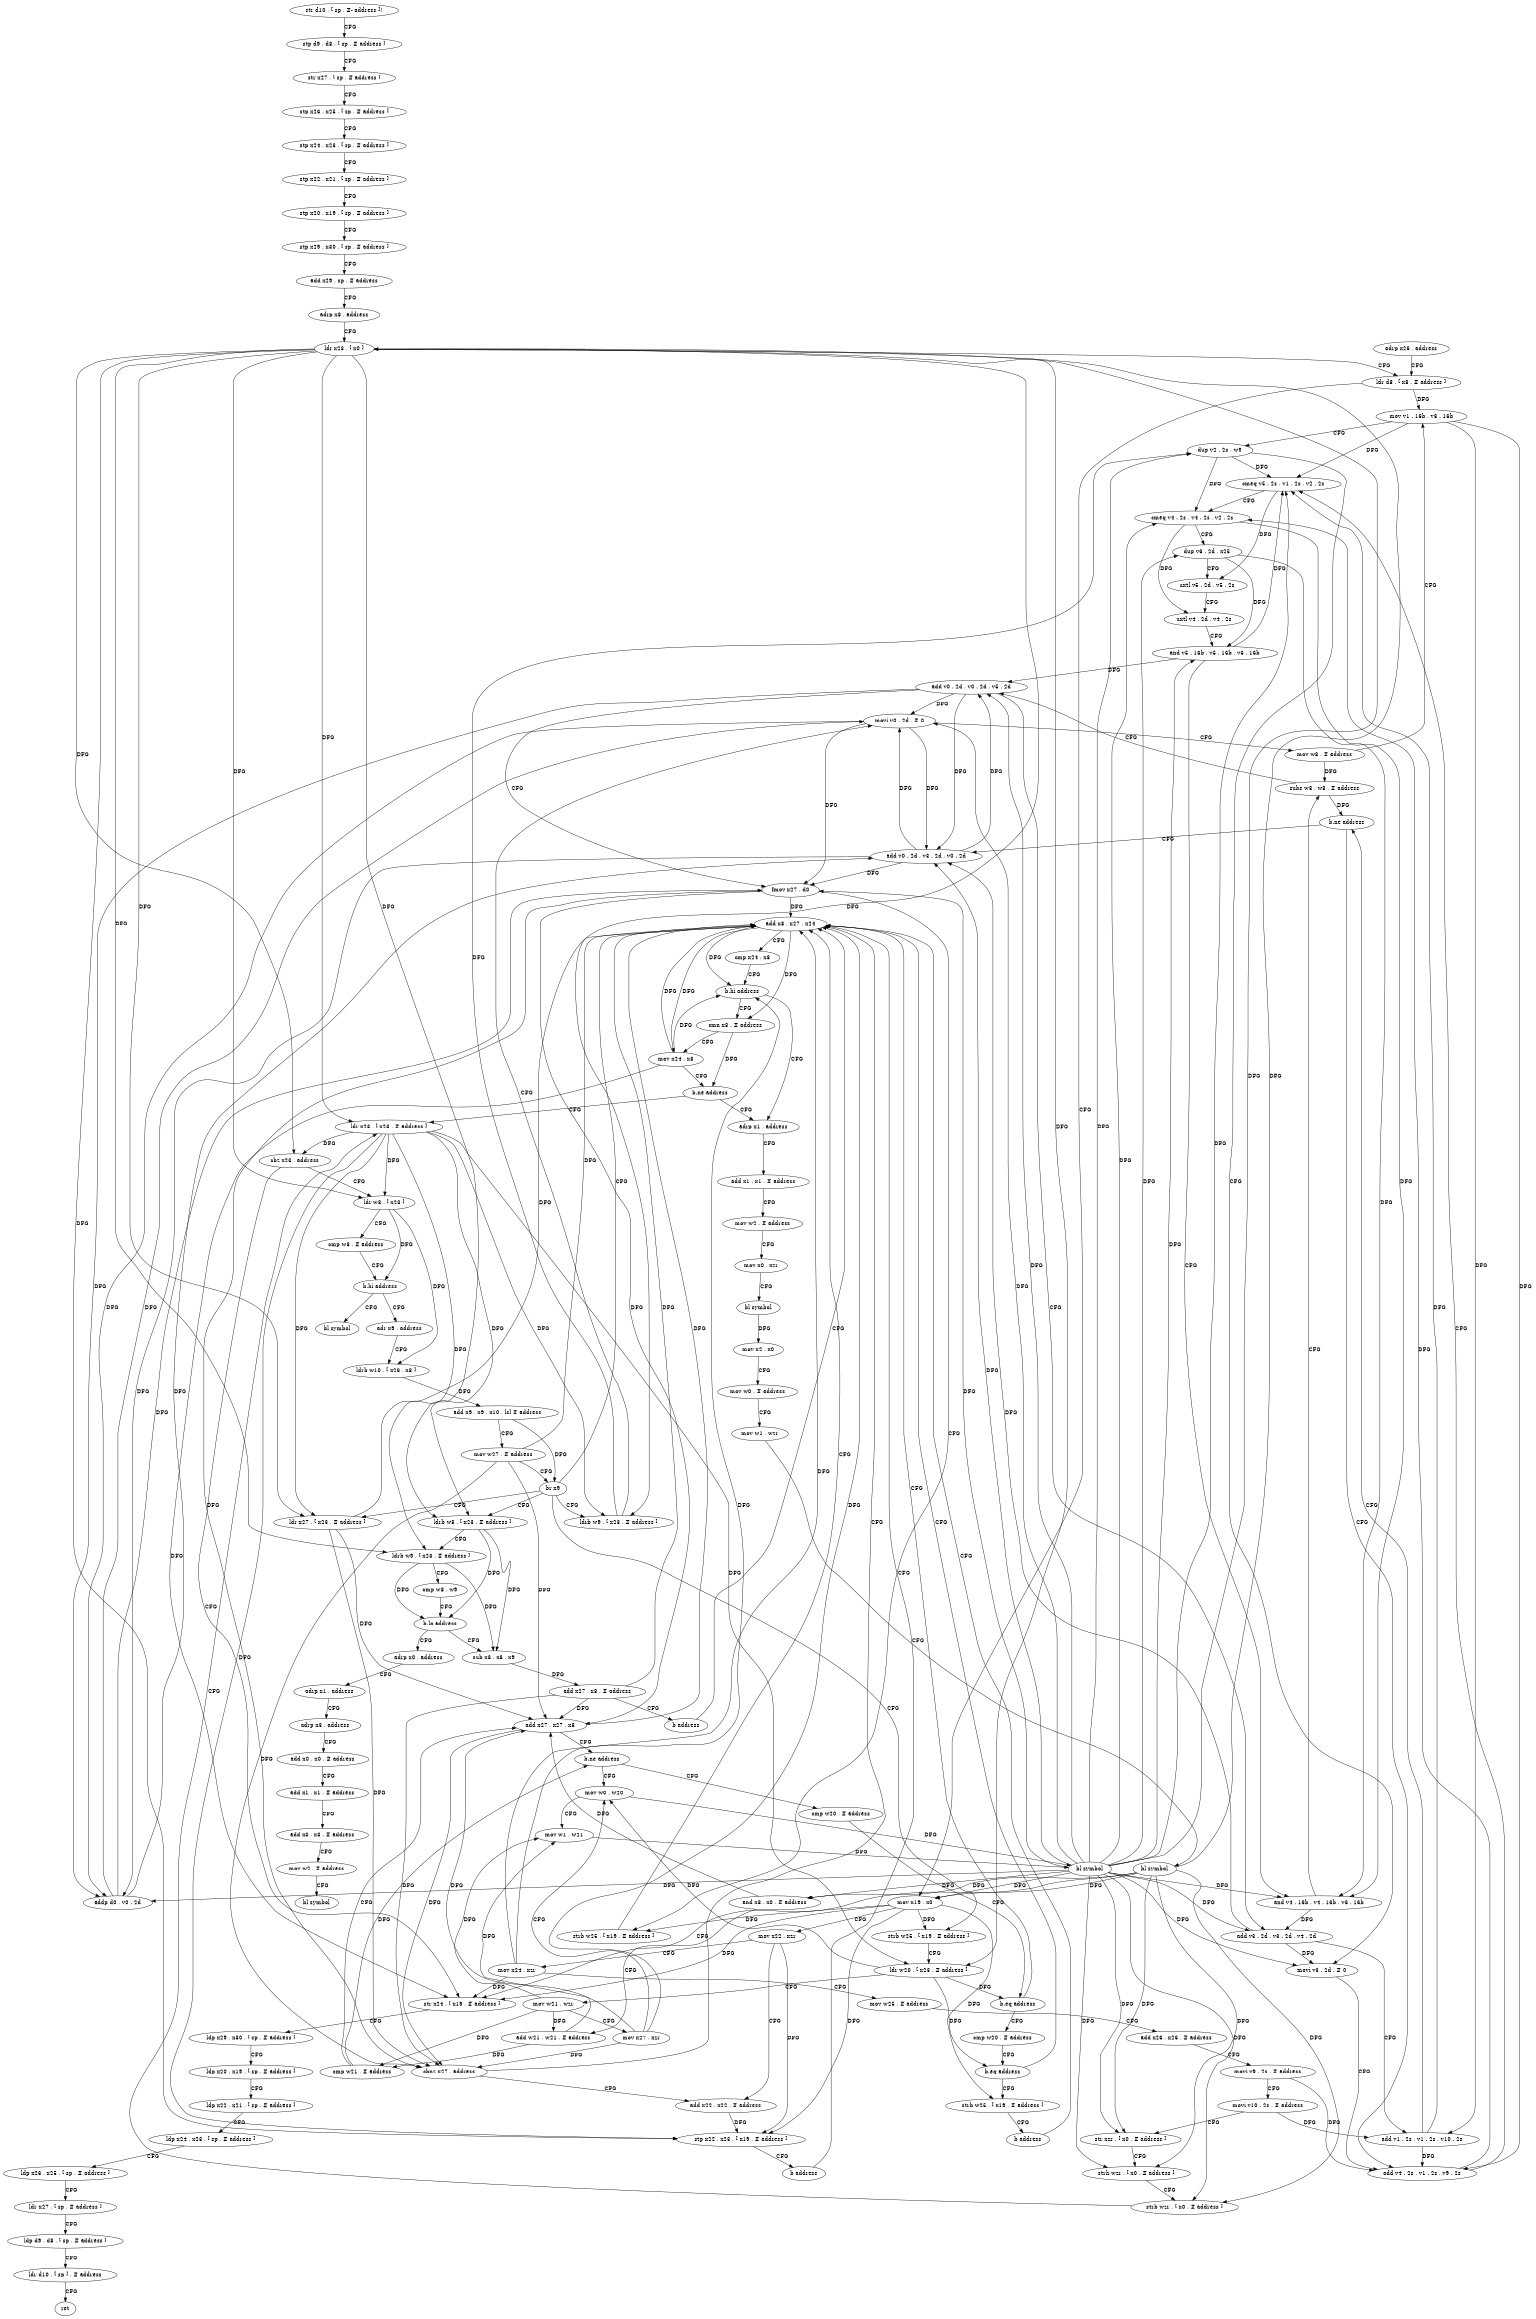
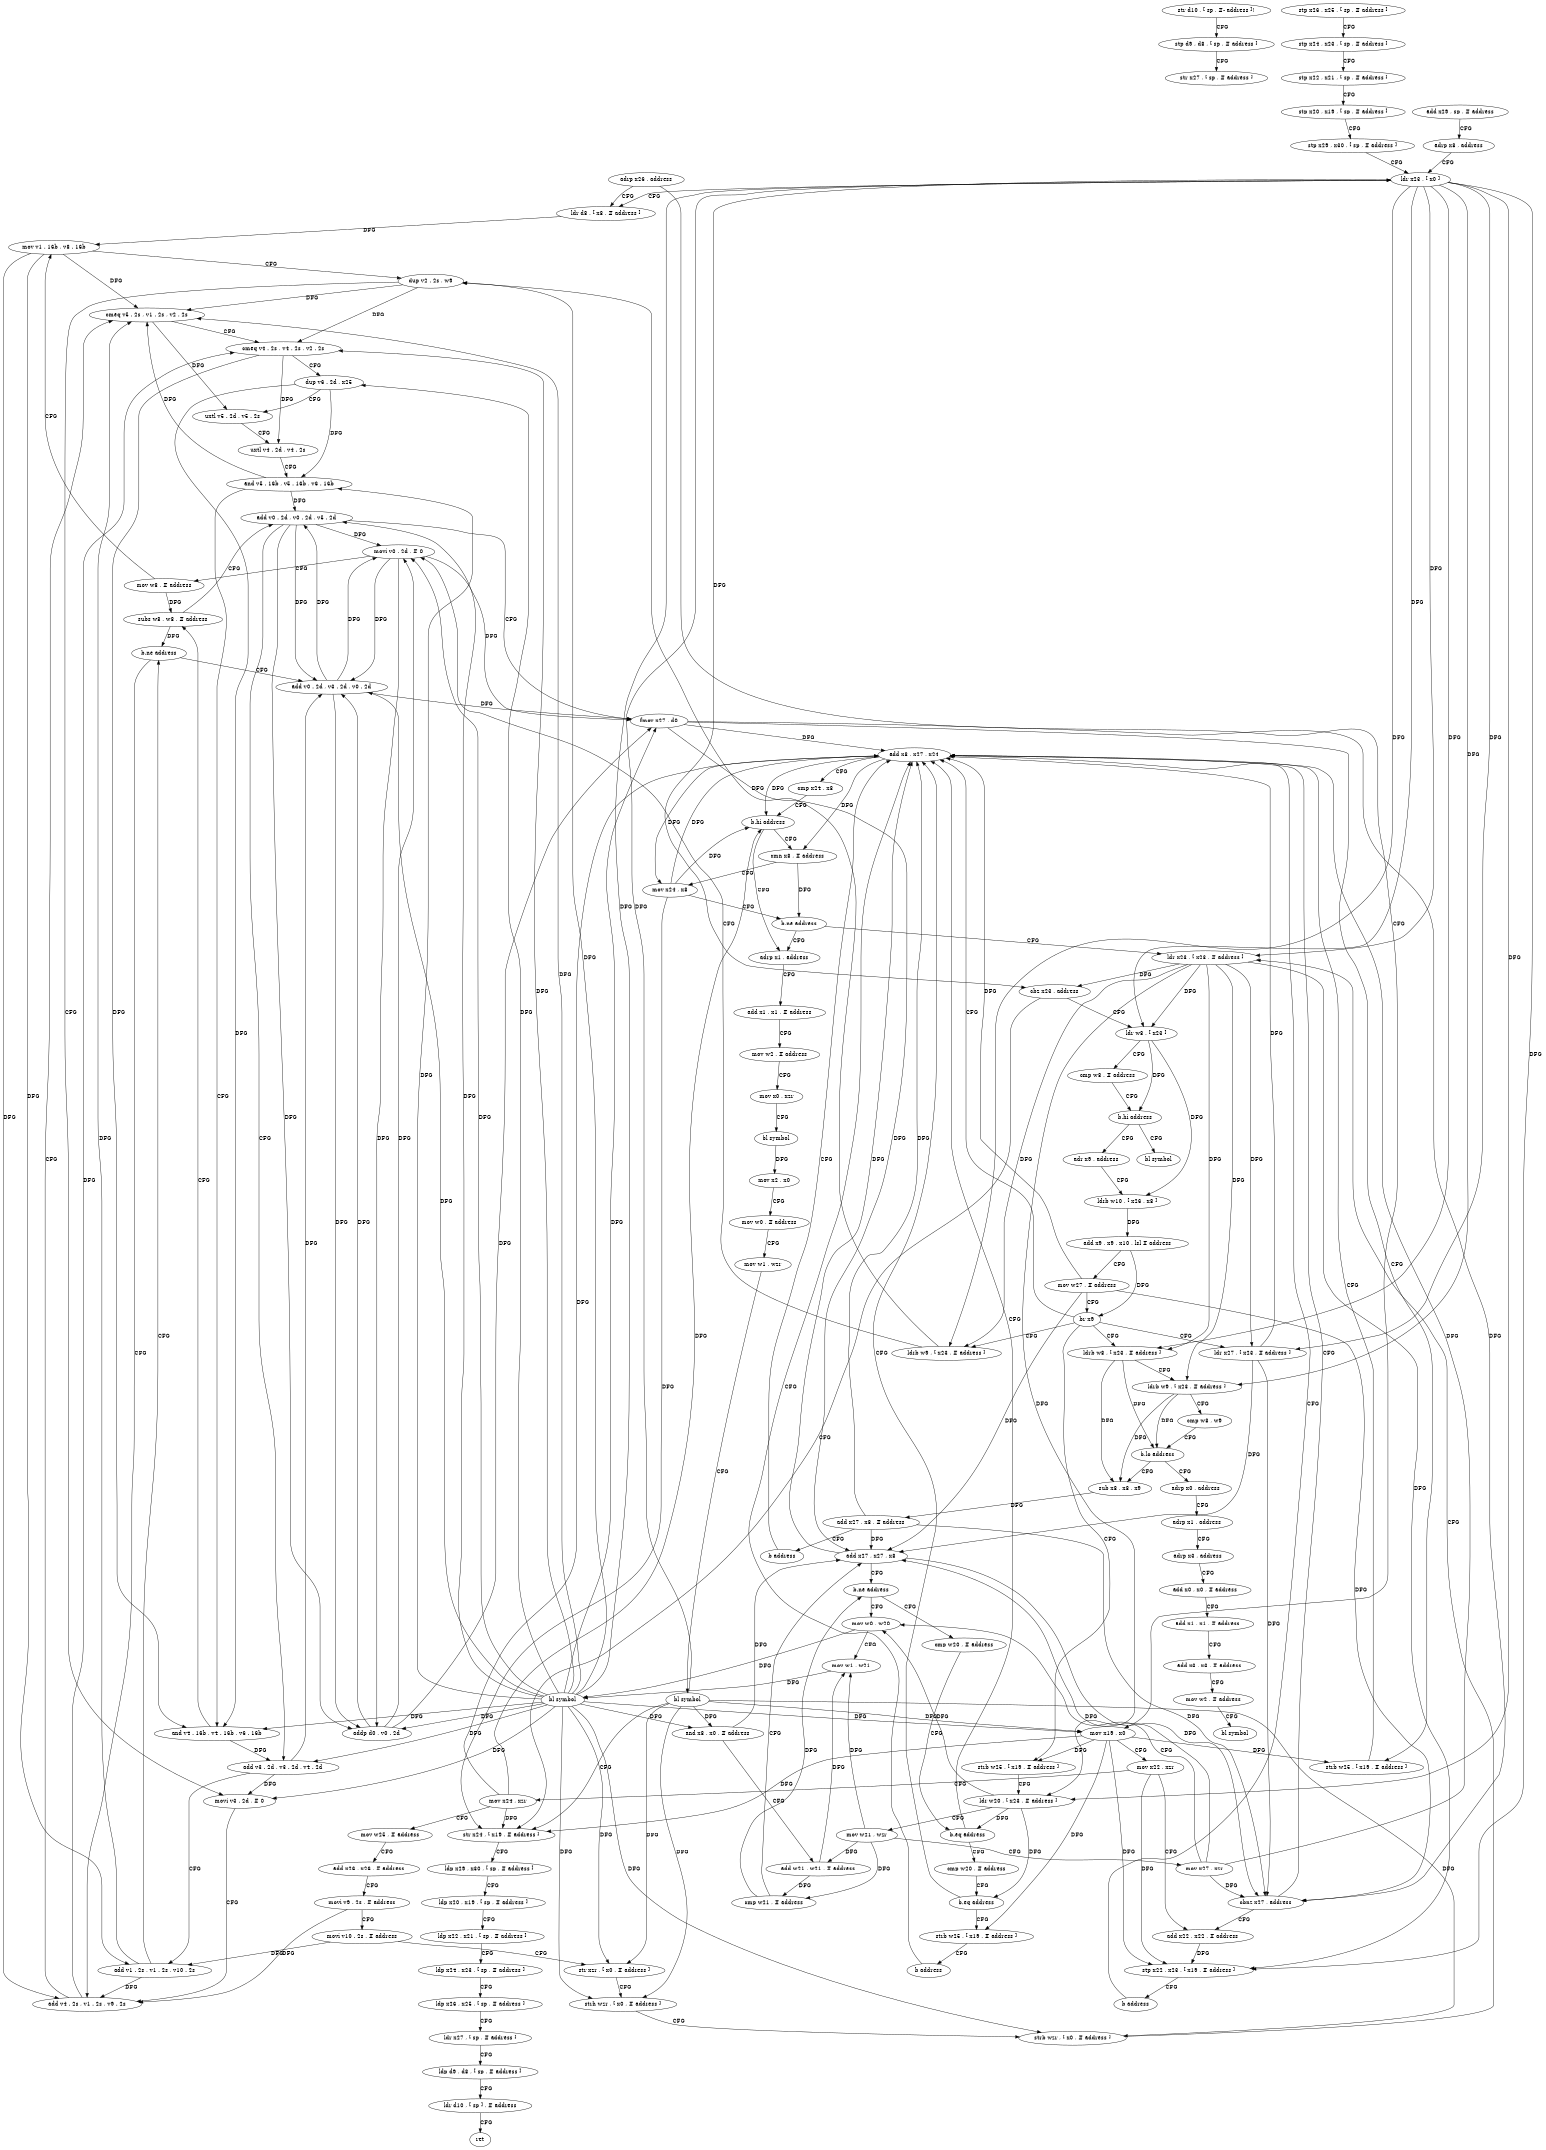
edge "str x27 , [ sp , # address ]" -> "stp x26 , x25 , [ sp , # address ]": removed, label "CFG"
edge "stp x29 , x30 , [ sp , # address ]" -> "add x29 , sp , # address": now "stp x29 , x30 , [ sp , # address ]" -> "ldr x23 , [ x0 ]"
edge "ldr d8 , [ x8 , # address ]" -> "mov x19 , x0": now "adrp x26 , address" -> "mov x19 , x0"
